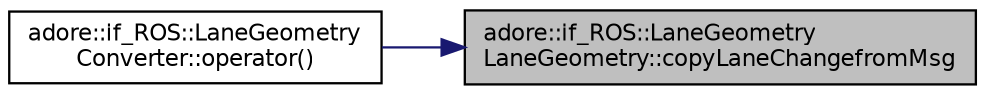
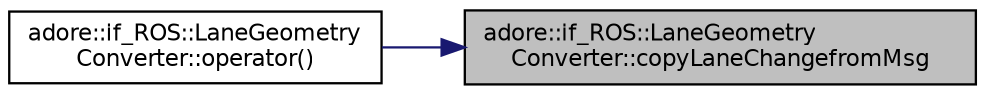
node "adore::if_ROS::LaneGeometry LaneGeometry::copyLaneChangefromMsg": label "adore::if_ROS::LaneGeometry LaneGeometry::copyLaneChangefromMsg" -> "adore::if_ROS::LaneGeometry Converter::copyLaneChangefromMsg"
